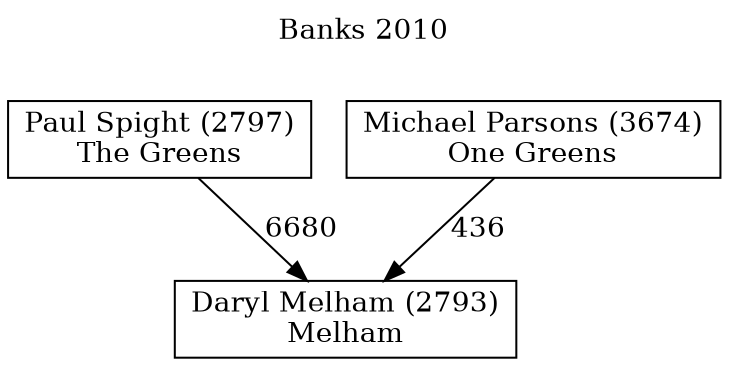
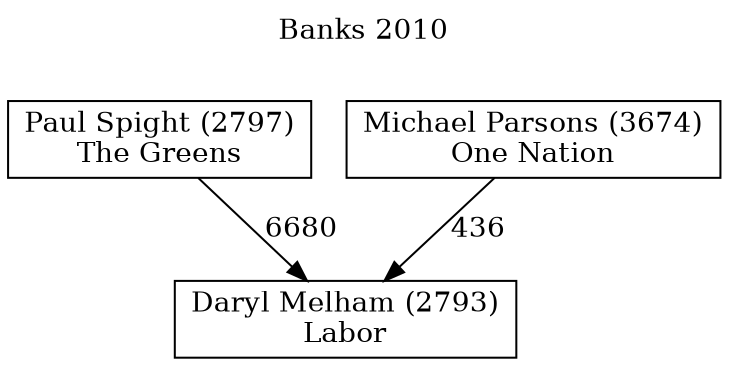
node "Michael Parsons (3674) One Greens": label "Michael Parsons (3674) One Greens" -> "Michael Parsons (3674) One Nation"
node "Daryl Melham (2793) Melham": label "Daryl Melham (2793) Melham" -> "Daryl Melham (2793) Labor"
